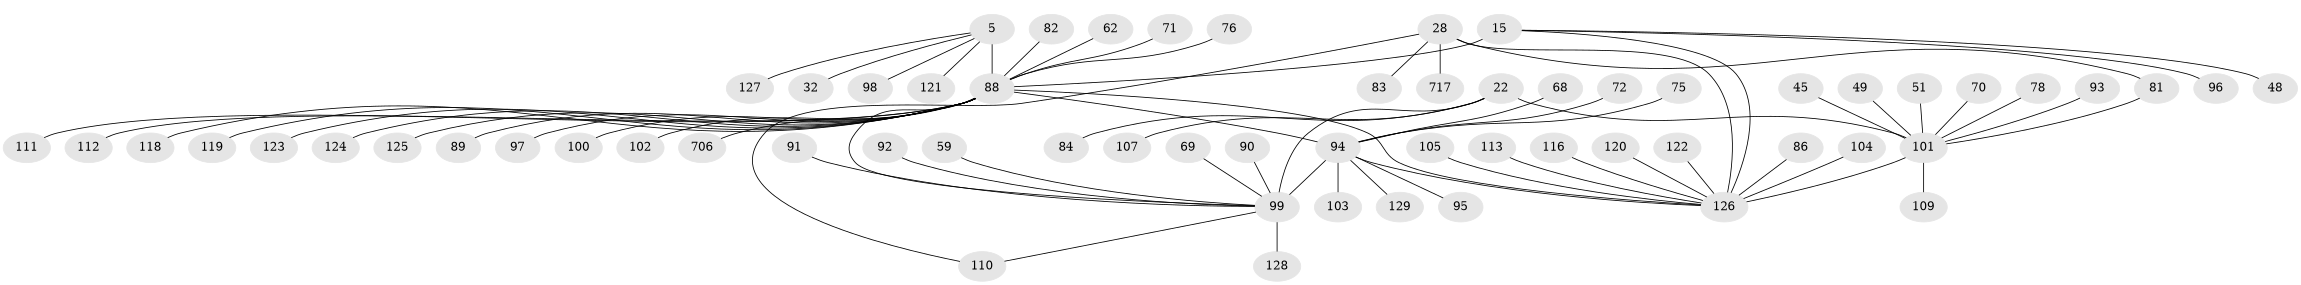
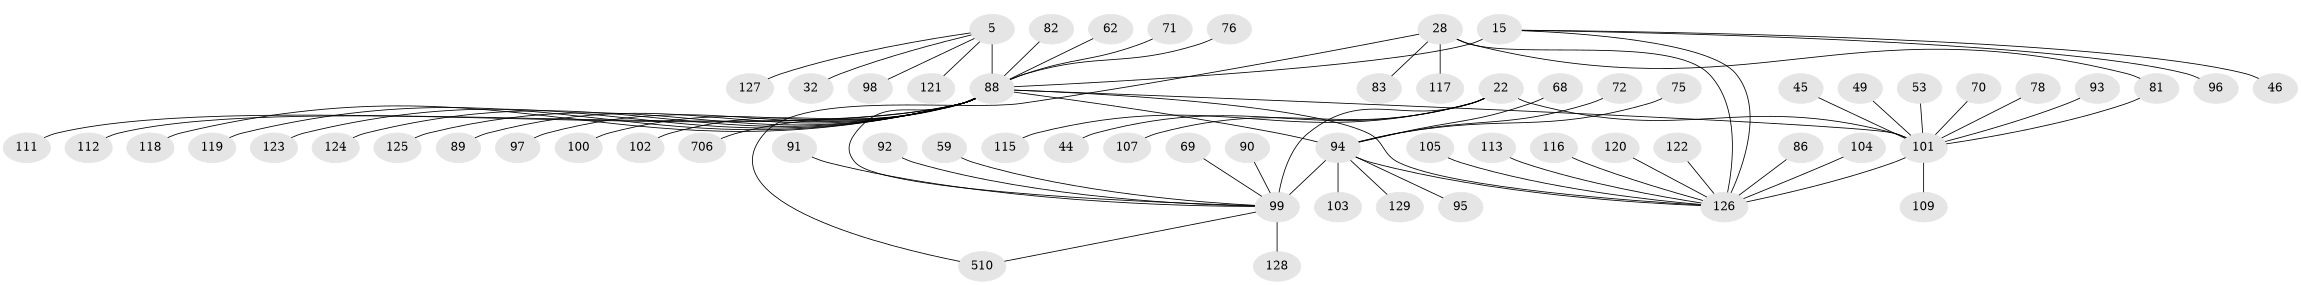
node "717": label "717" -> "117"
node "51": label "51" -> "53"
node "48": label "48" -> "46"
edge "88" -- "101": added
node "115": added
node "84": label "84" -> "44"
node "110": label "110" -> "510"
